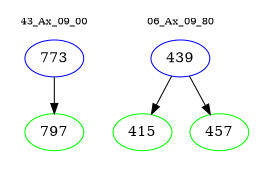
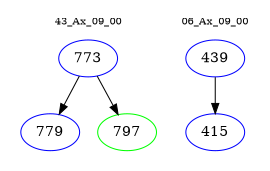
cluster "06_Ax_09_80": label "06_Ax_09_80" -> "06_Ax_09_00"
node "779": added
node "415": color green -> blue
node "457": removed
